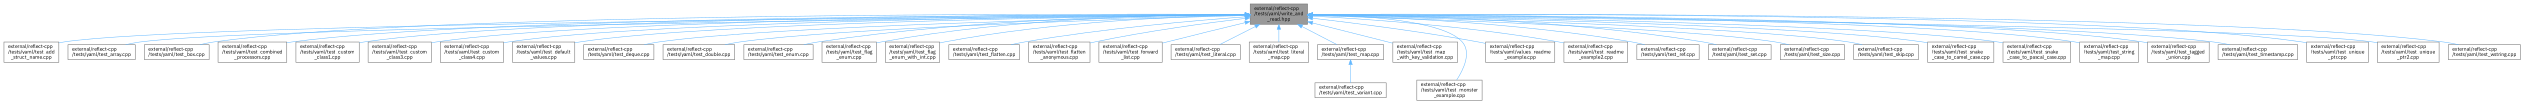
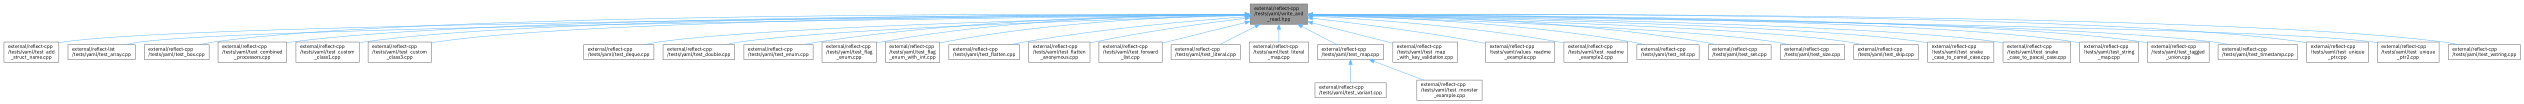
edge "external/reflect-cpp /tests/yaml/test_monster _example.cpp" -> "external/reflect-cpp /tests/yaml/write_and _read.hpp": now "external/reflect-cpp /tests/yaml/test_monster _example.cpp" -> "external/reflect-cpp /tests/yaml/test_map.cpp"
node "external/reflect-cpp /tests/yaml/test_array.cpp": label "external/reflect-cpp /tests/yaml/test_array.cpp" -> "external/reflect-list /tests/yaml/test_array.cpp"
node "external/reflect-cpp /tests/yaml/test_custom _class4.cpp": removed
node "external/reflect-cpp /tests/yaml/test_default _values.cpp": removed
